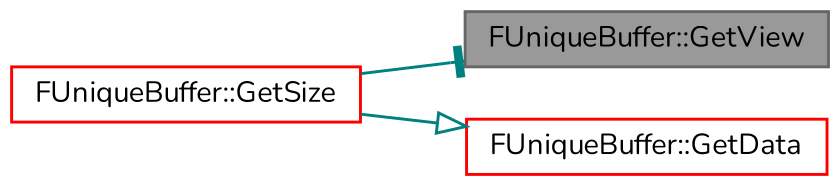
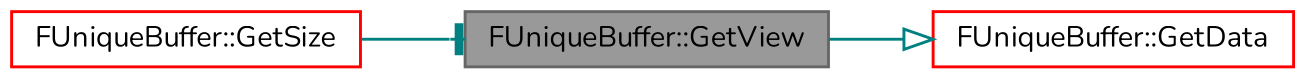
edge "FUniqueBuffer::GetSize" -> "FUniqueBuffer::GetData": now "FUniqueBuffer::GetView" -> "FUniqueBuffer::GetData"
